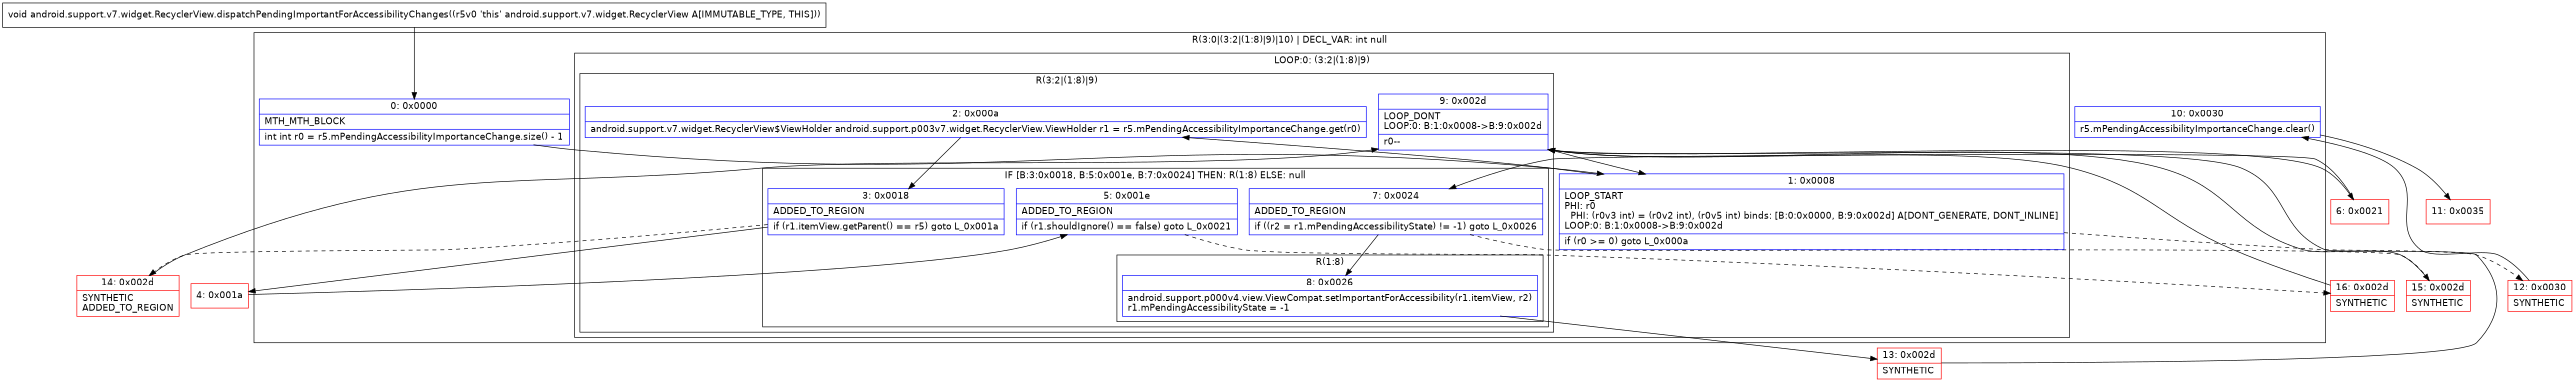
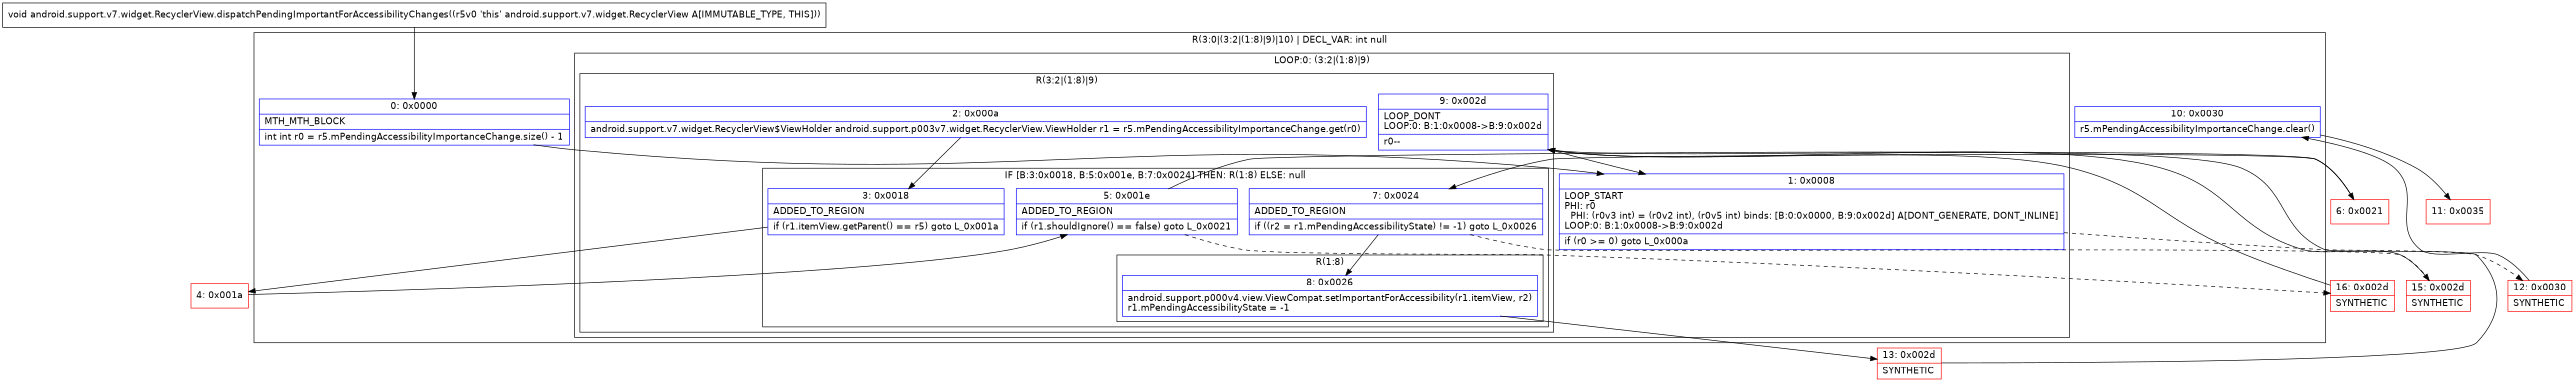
edge "9: 0x002d" -> "6: 0x0021": now "5: 0x001e" -> "6: 0x0021"
edge "1: 0x0008" -> "2: 0x000a": removed
node "14: 0x002d": removed
